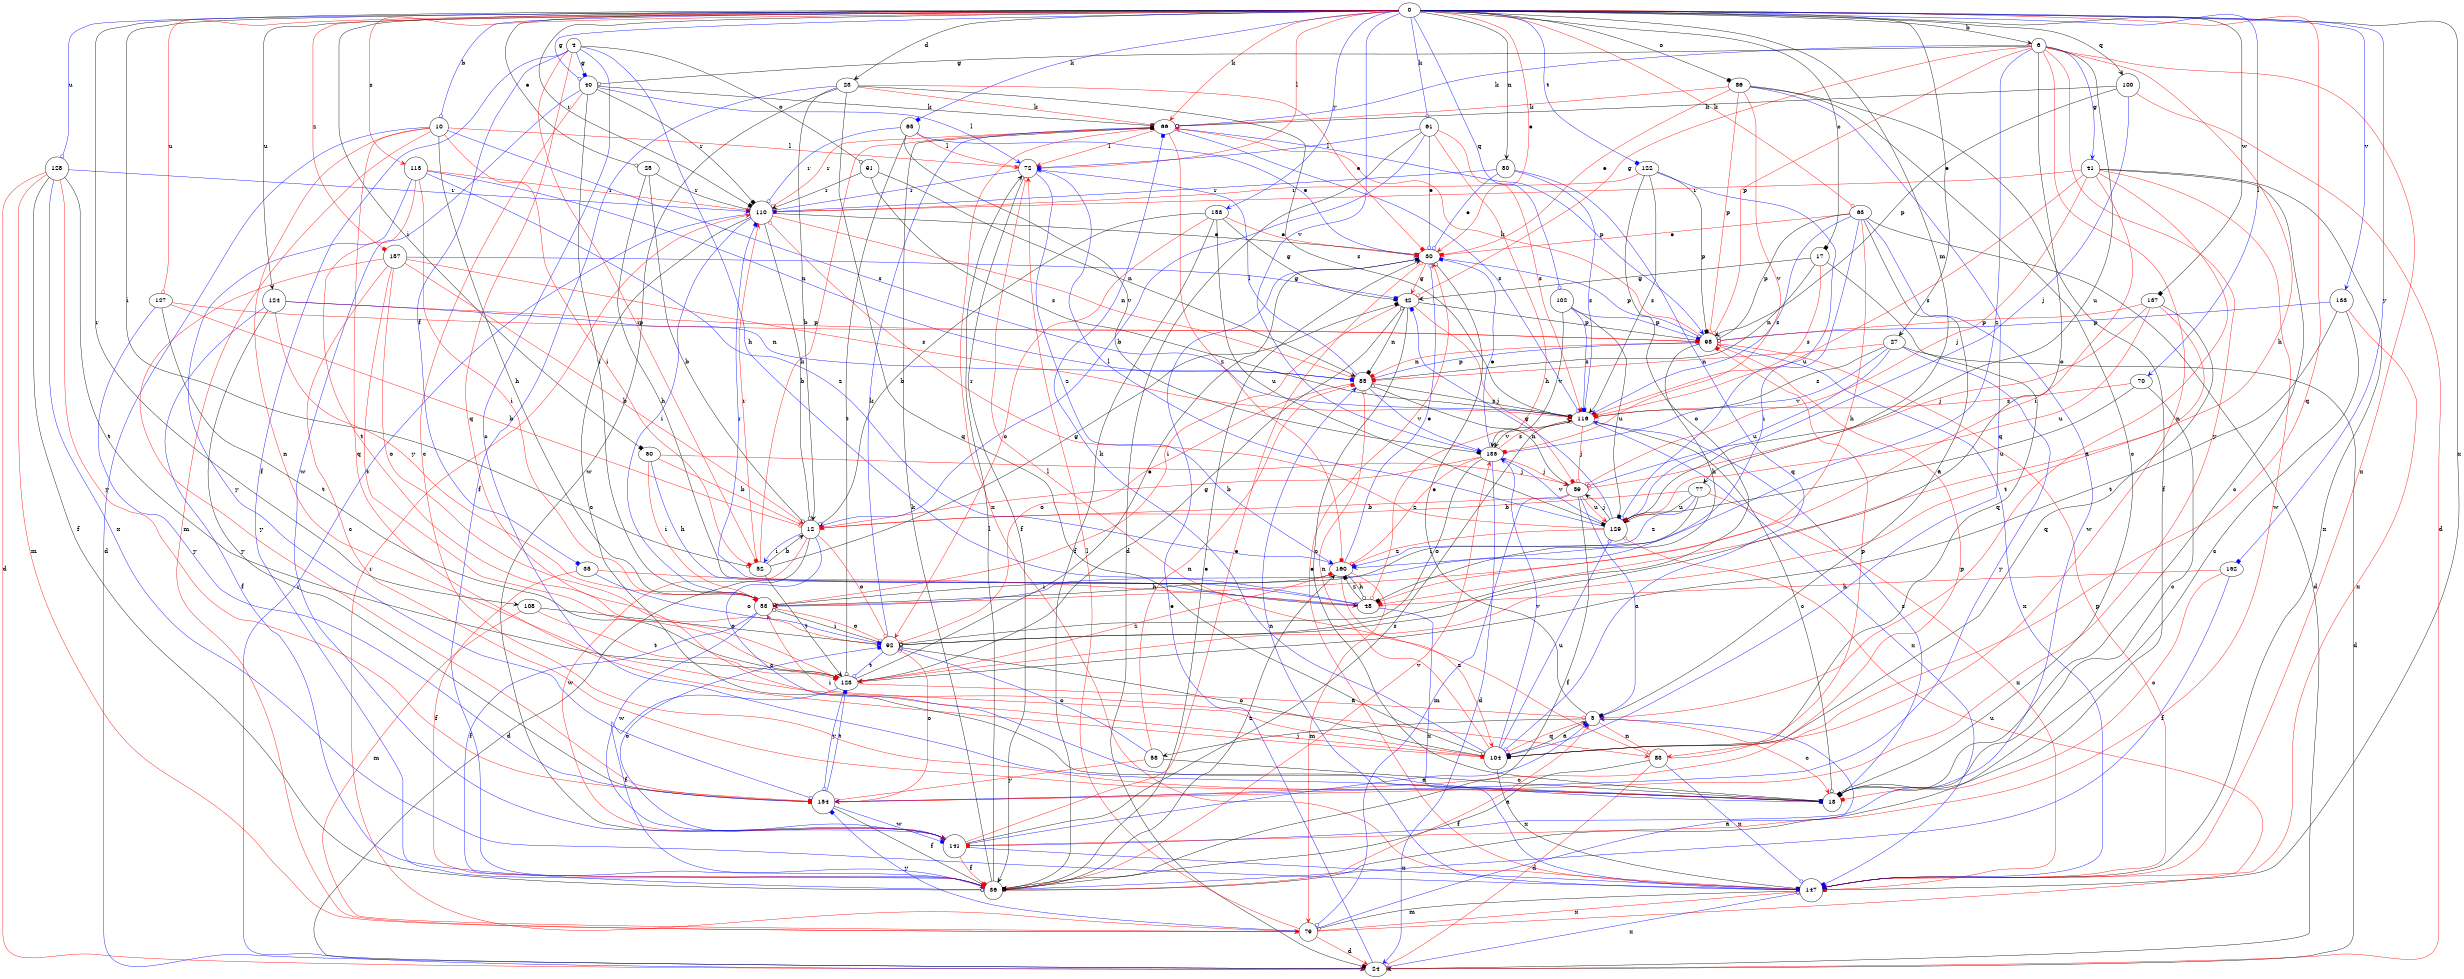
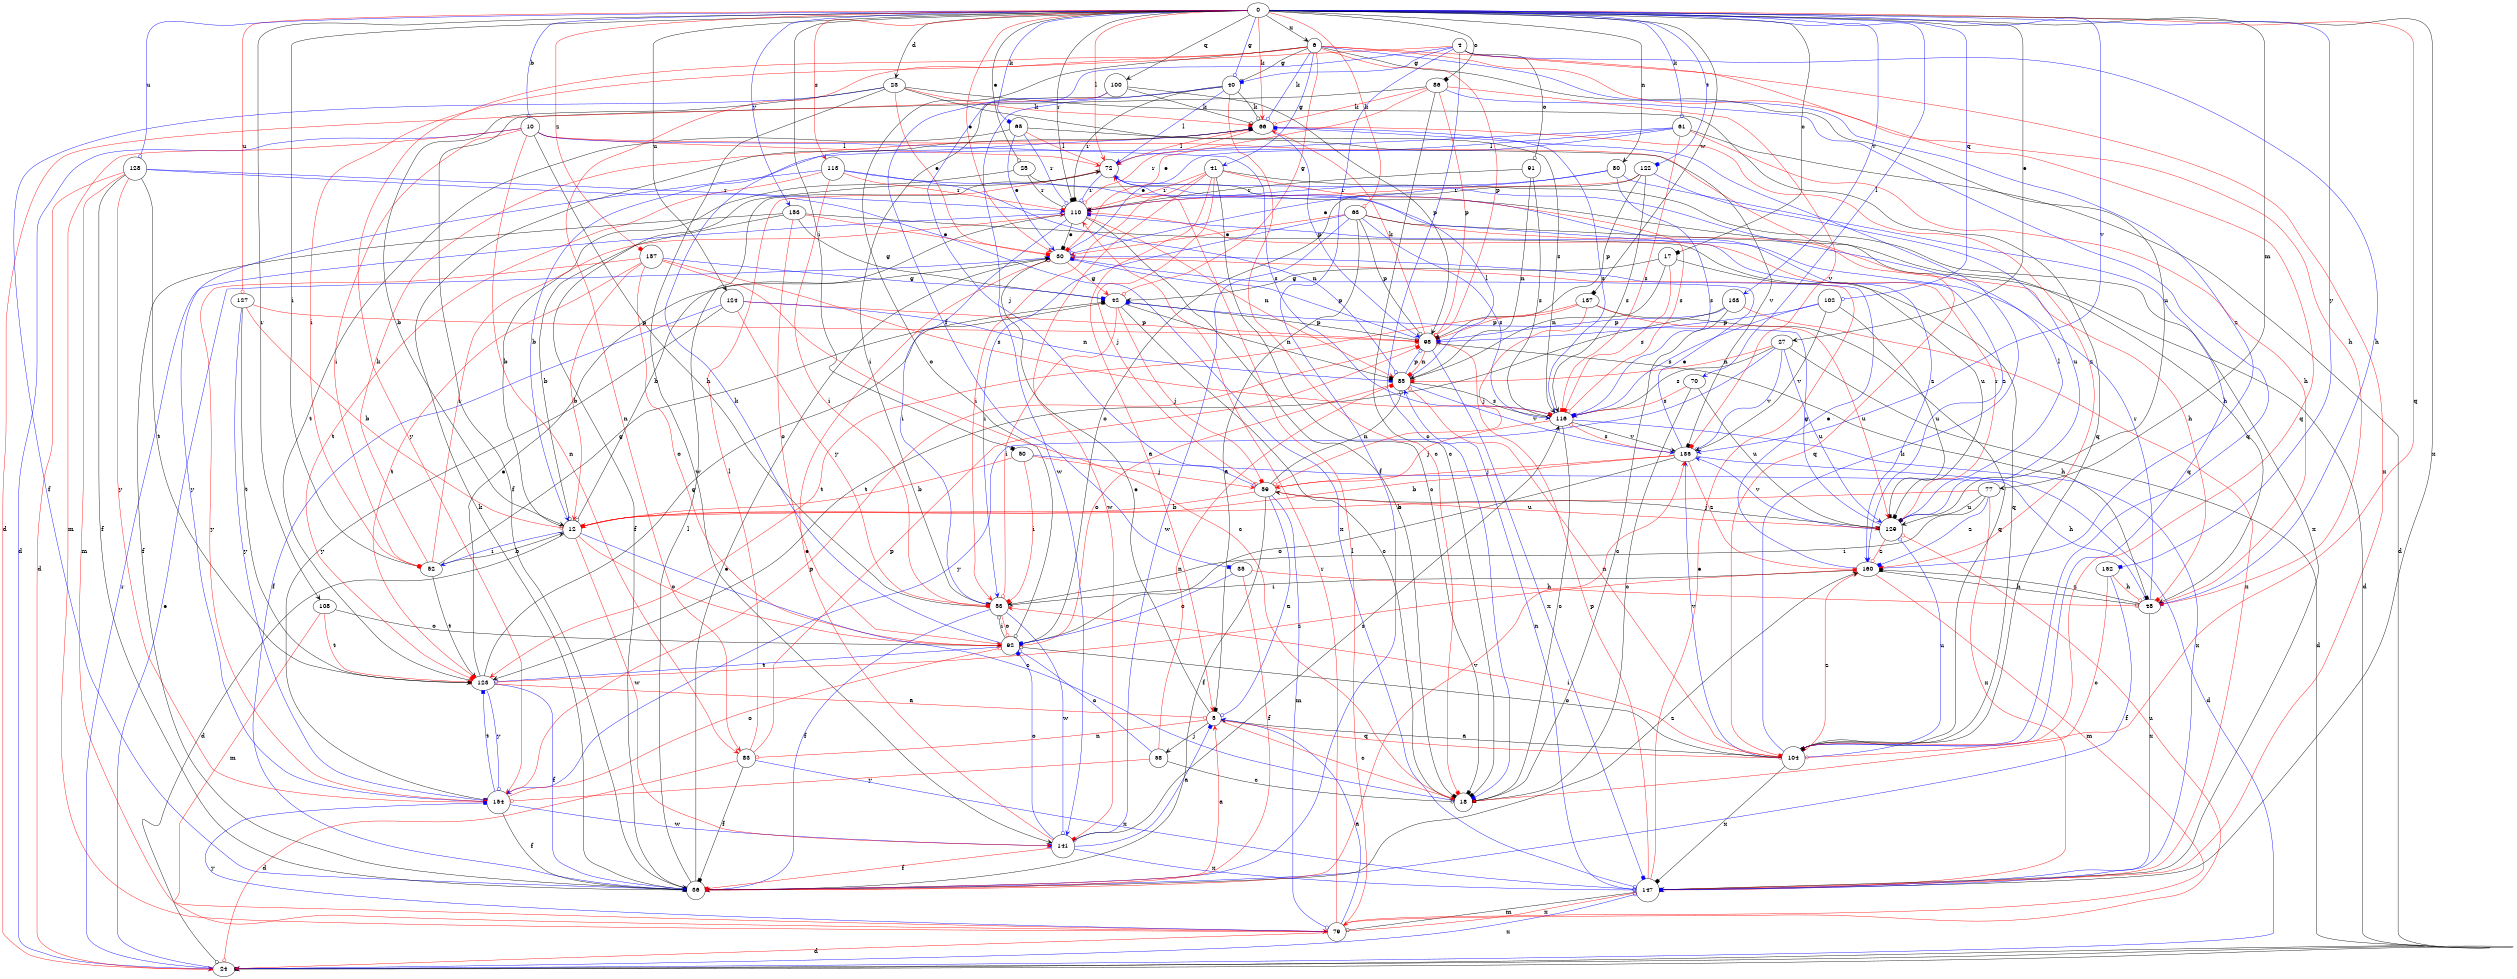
edge "0" -> "6": label "b" -> "x"
edge "18" -> "116": removed, label "s"
edge "160" -> "104": reversed
edge "66" -> "147": removed, label "x"
